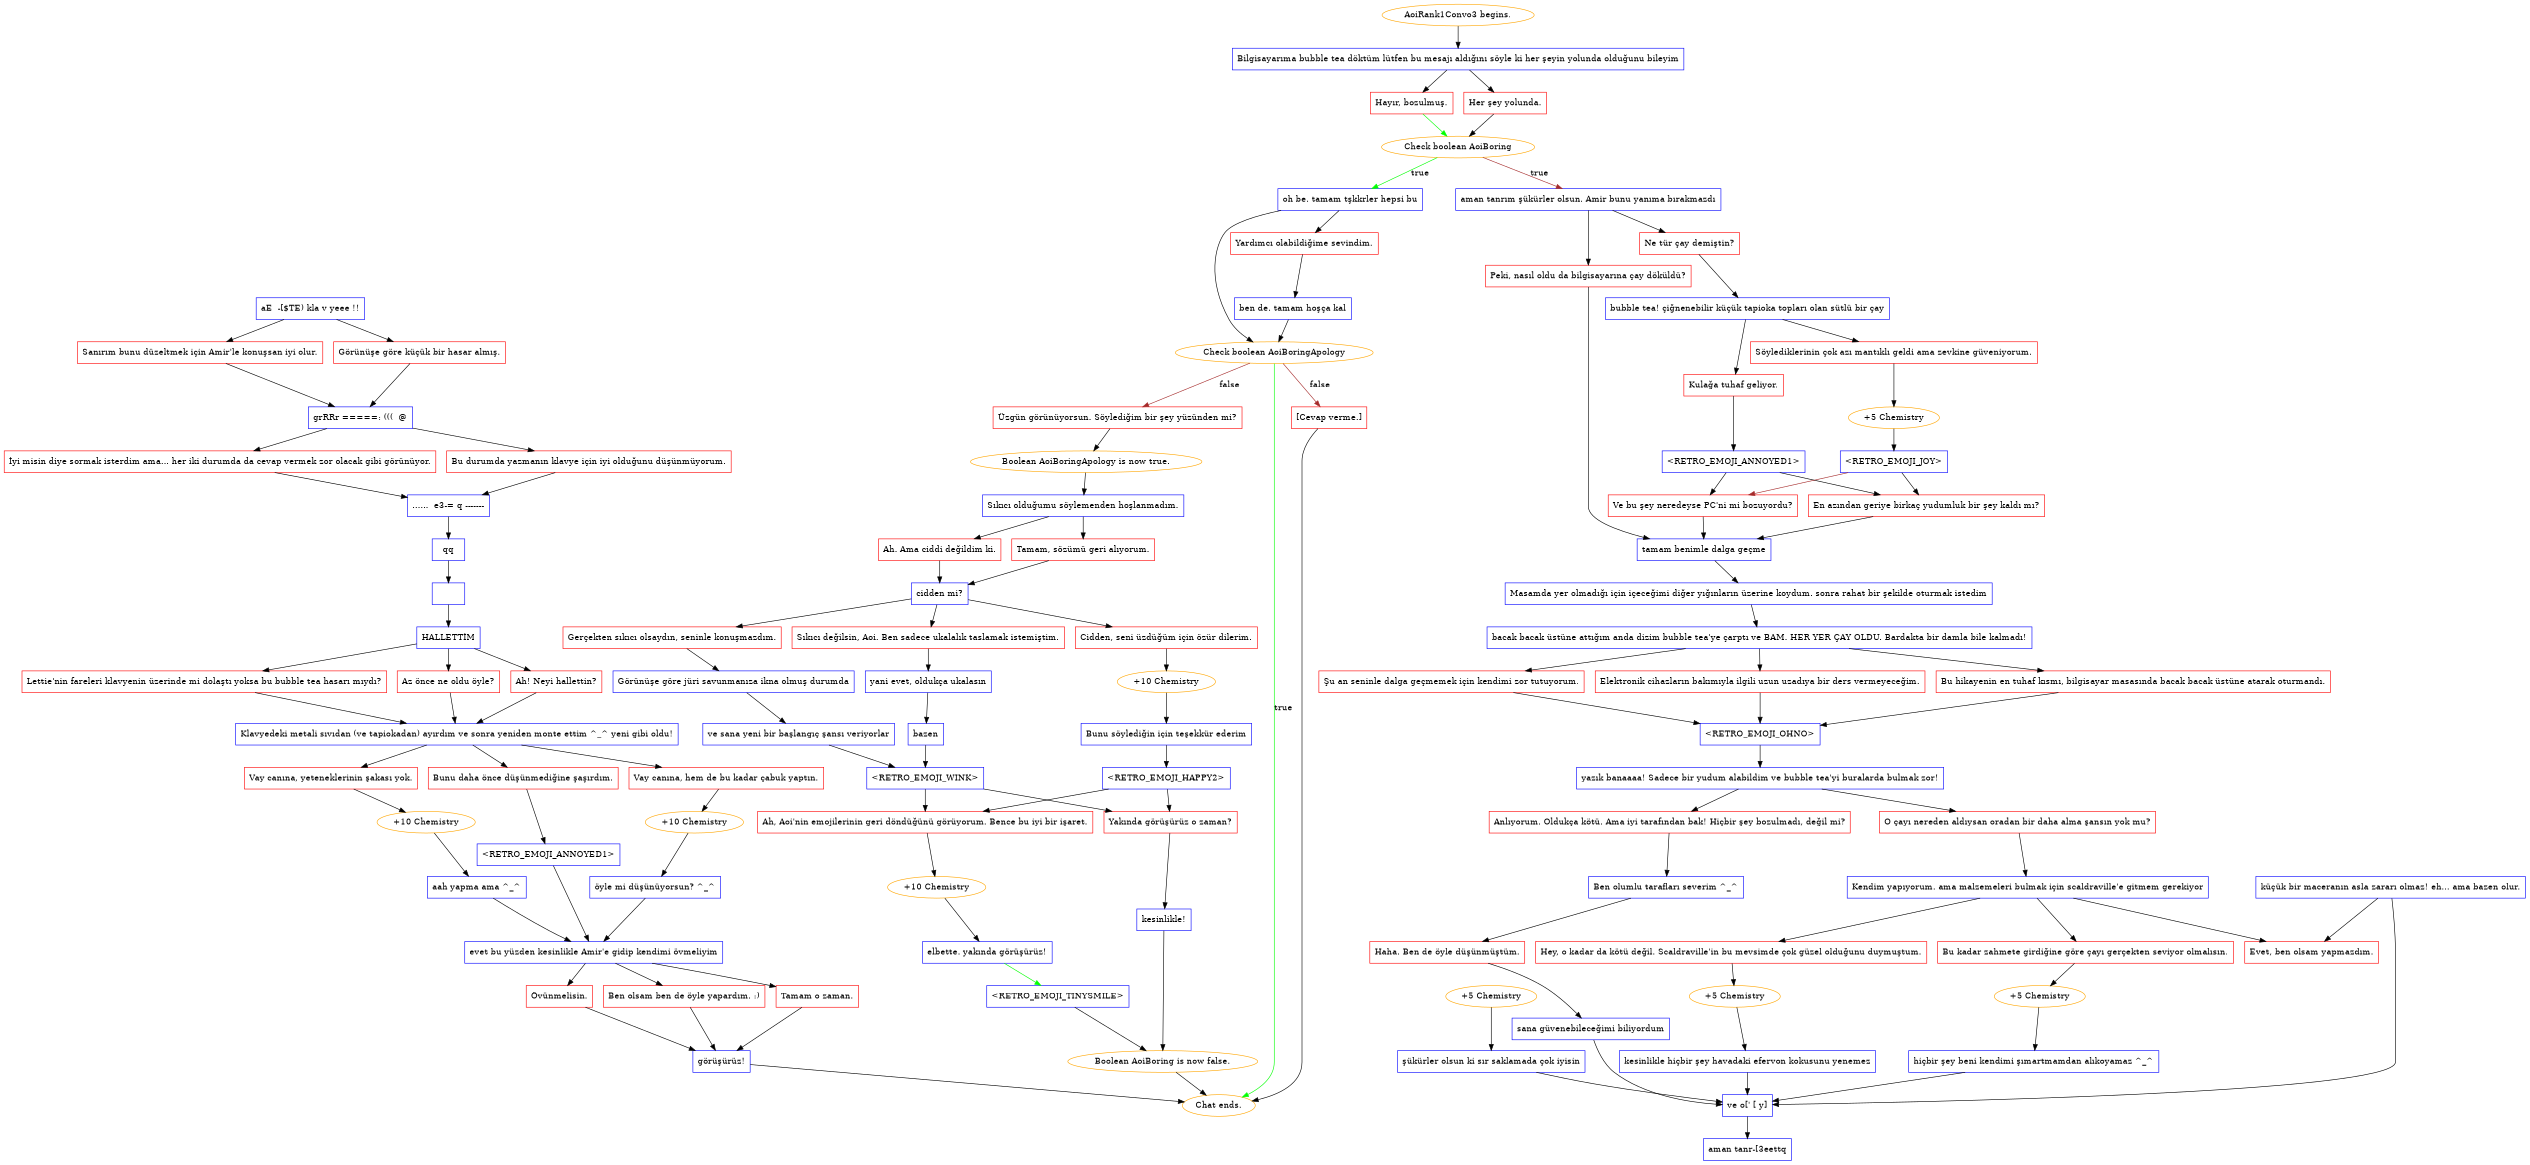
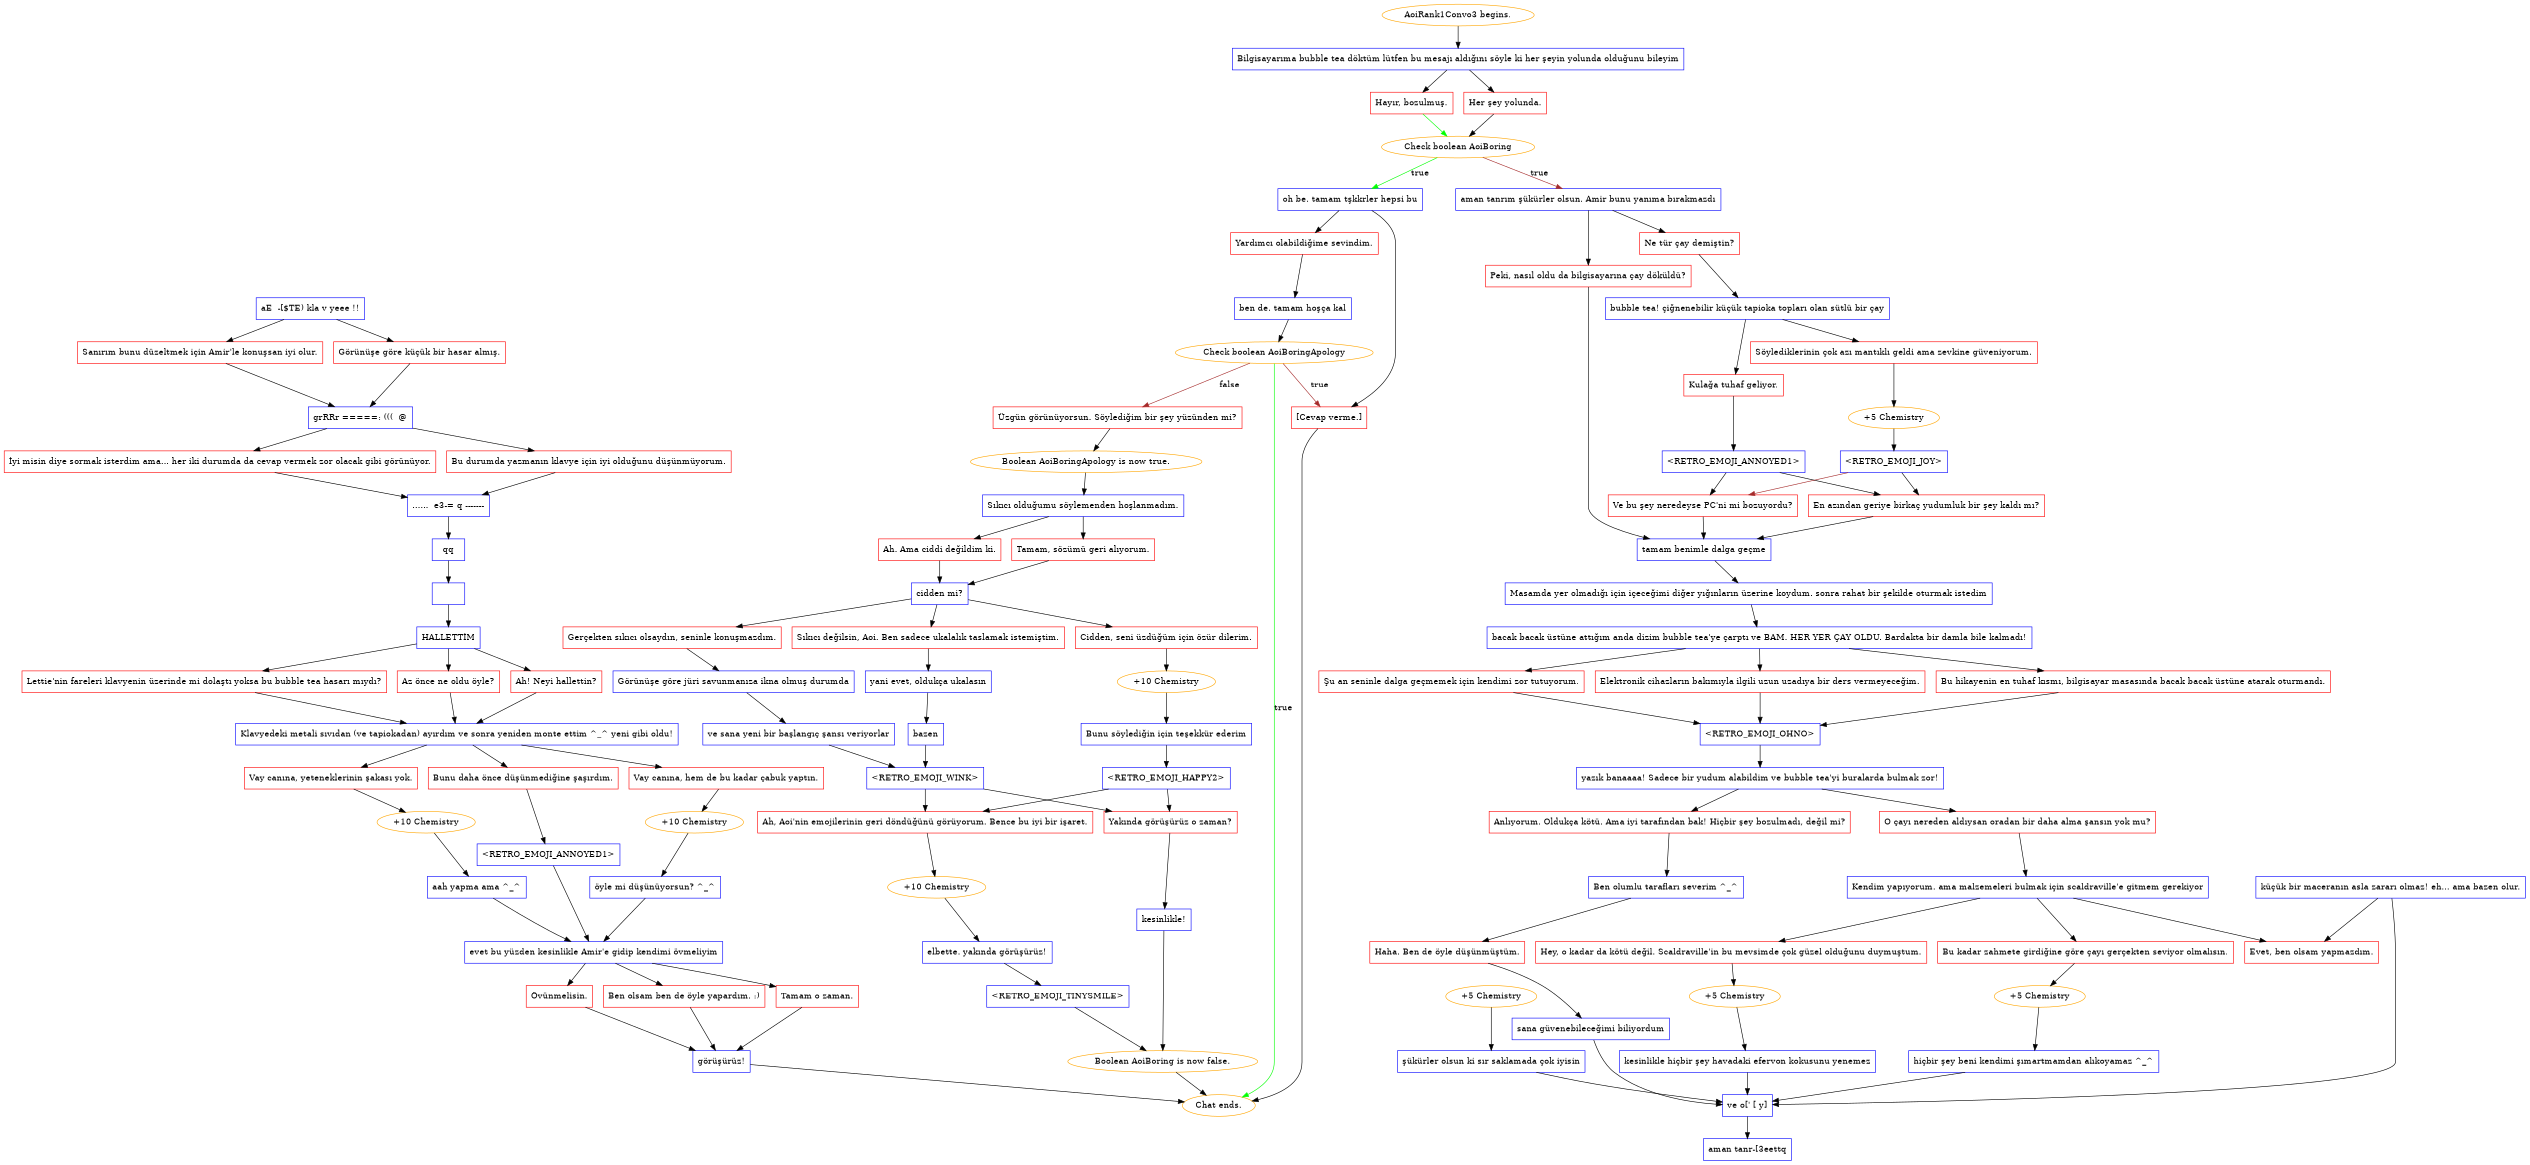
edge "oh be. tamam tşkkrler hepsi bu" -> "Check boolean AoiBoringApology": now "oh be. tamam tşkkrler hepsi bu" -> "[Cevap verme.]"
edge "Check boolean AoiBoringApology" -> "[Cevap verme.]": label "false" -> "true"
edge "elbette. yakında görüşürüz!" -> "<RETRO_EMOJI_TINYSMILE>": color green -> black
